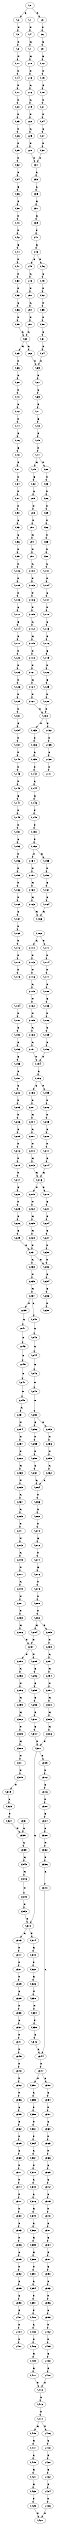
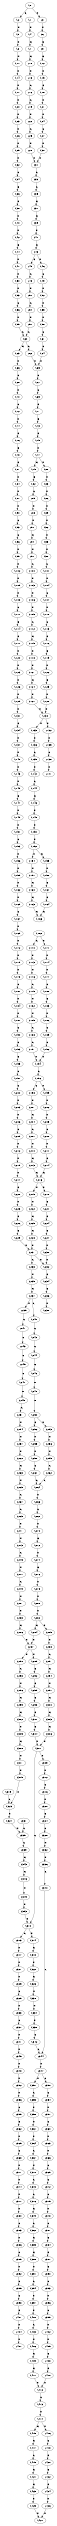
node "S181": added
edge "S315" -> "S319": now "S315" -> "S323"
